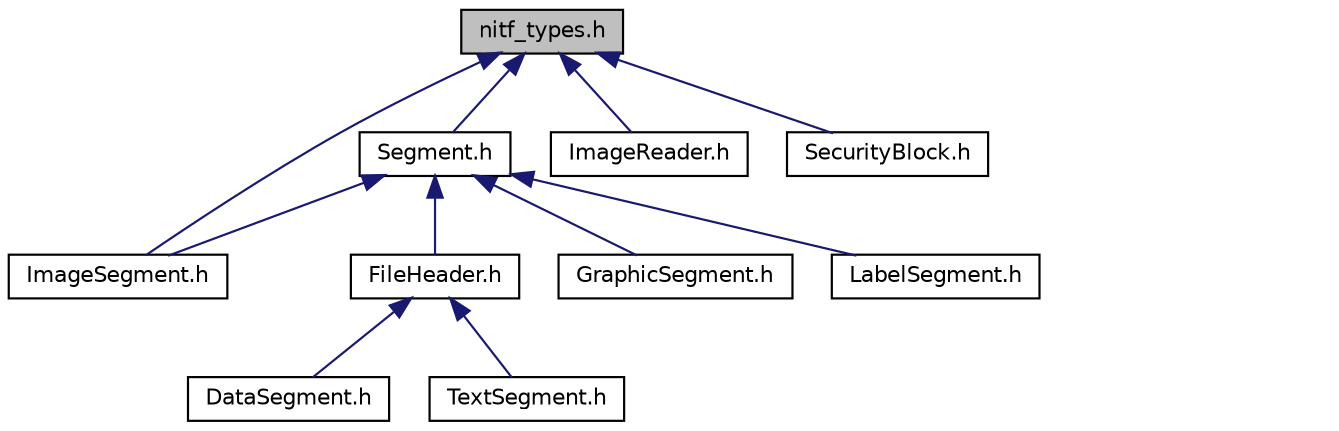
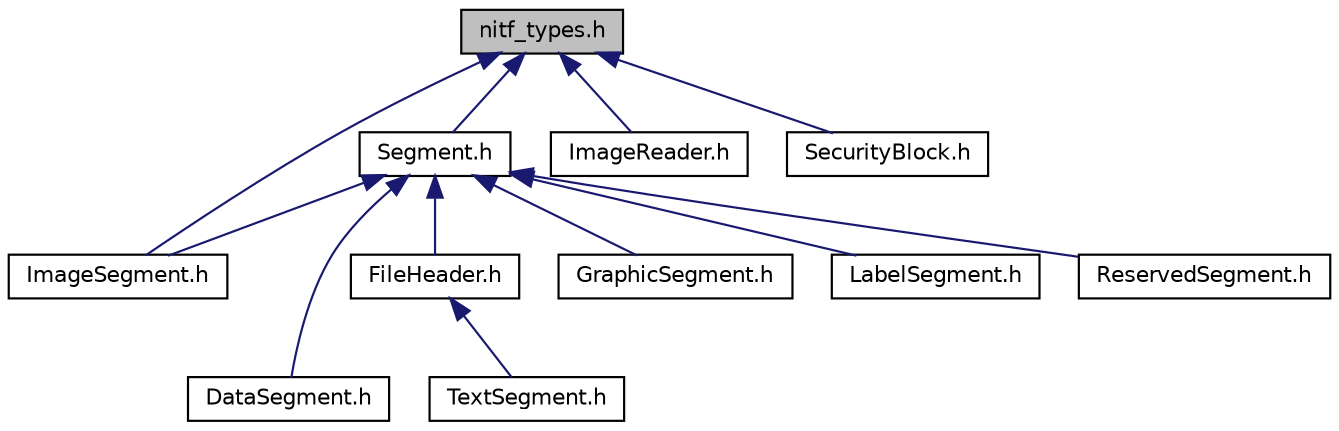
node "ReservedSegment.h": added
edge "DataSegment.h" -> "FileHeader.h": now "DataSegment.h" -> "Segment.h"
